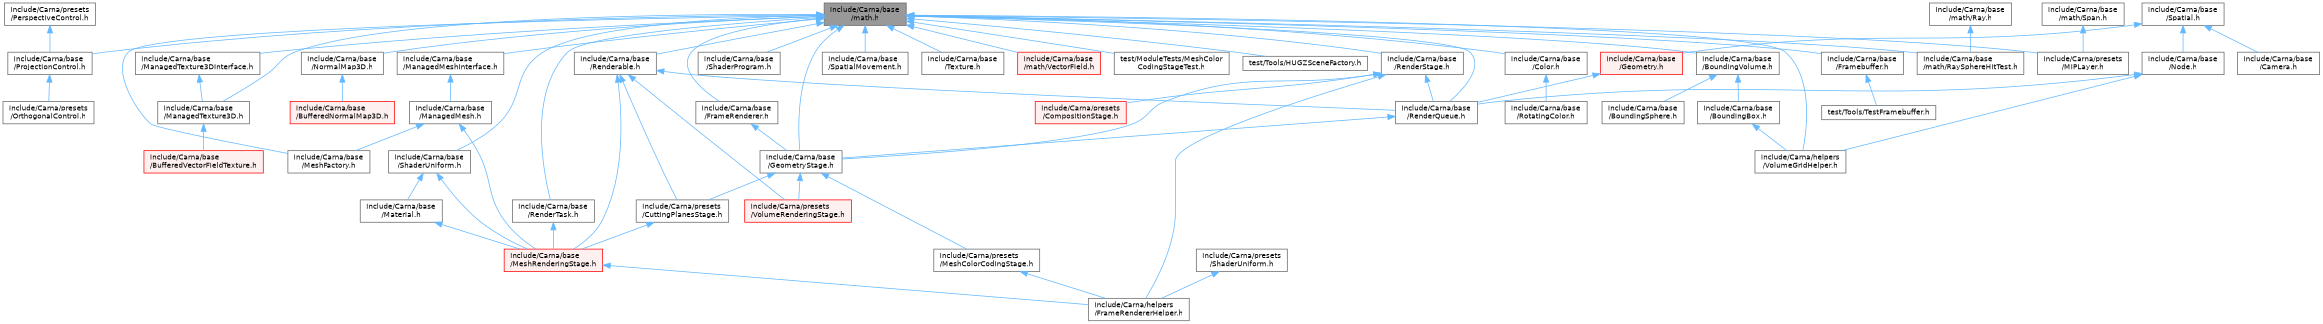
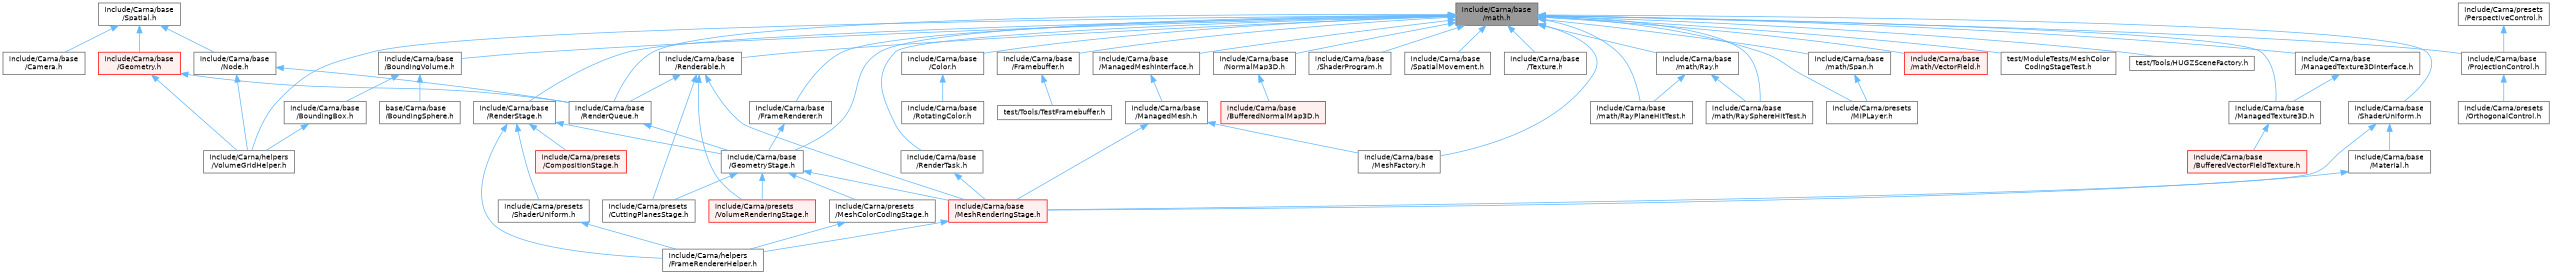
edge "include/Carna/base /math/Span.h" -> "include/Carna/base /math.h": added
edge "include/Carna/base /math/Ray.h" -> "include/Carna/base /math.h": added
edge "include/Carna/base /RenderQueue.h" -> "include/Carna/base /RenderStage.h": now "include/Carna/presets /ShaderUniform.h" -> "include/Carna/base /RenderStage.h"
node "include/Carna/base /math/RayPlaneHitTest.h": added
node "include/Carna/base /BoundingSphere.h": label "include/Carna/base /BoundingSphere.h" -> "base/Carna/base /BoundingSphere.h"
edge "include/Carna/helpers /VolumeGridHelper.h" -> "include/Carna/base /Geometry.h": added
edge "include/Carna/base /MeshRenderingStage.h" -> "include/Carna/presets /CuttingPlanesStage.h": now "include/Carna/base /MeshRenderingStage.h" -> "include/Carna/base /GeometryStage.h"
